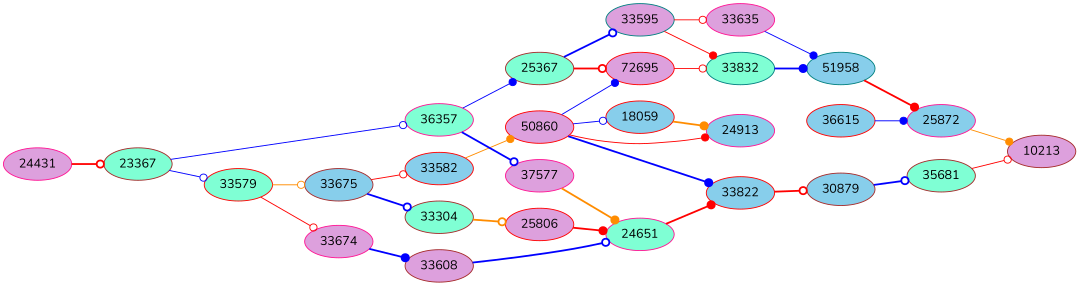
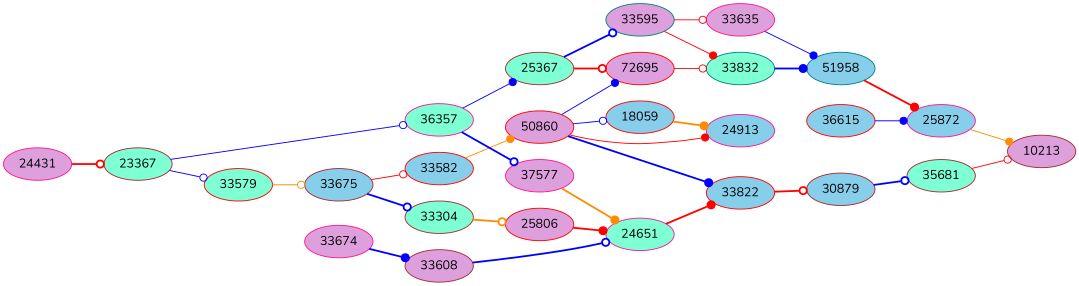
edge "33579" -> "33674": removed
